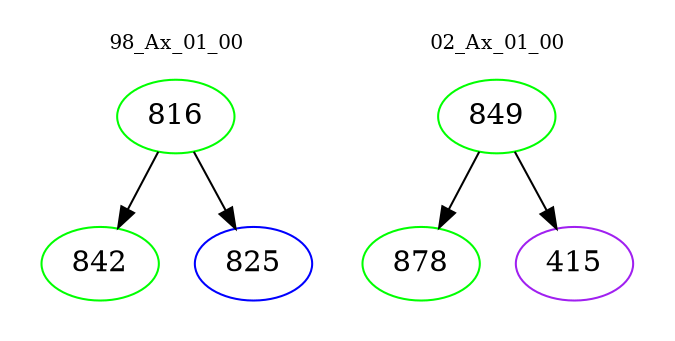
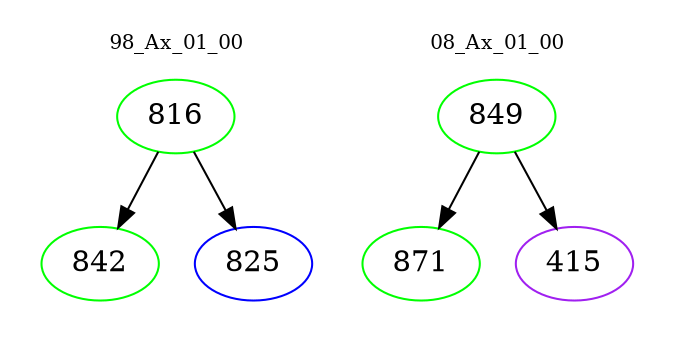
cluster "02_Ax_01_00": label "02_Ax_01_00" -> "08_Ax_01_00"
node "878": label "878" -> "871"
